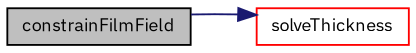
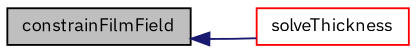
edge "constrainFilmField" -> "solveThickness": reversed
